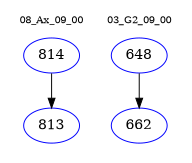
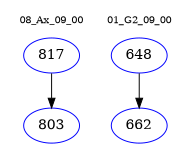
cluster "03_G2_09_00": label "03_G2_09_00" -> "01_G2_09_00"
node "814": label "814" -> "817"
node "813": label "813" -> "803"
